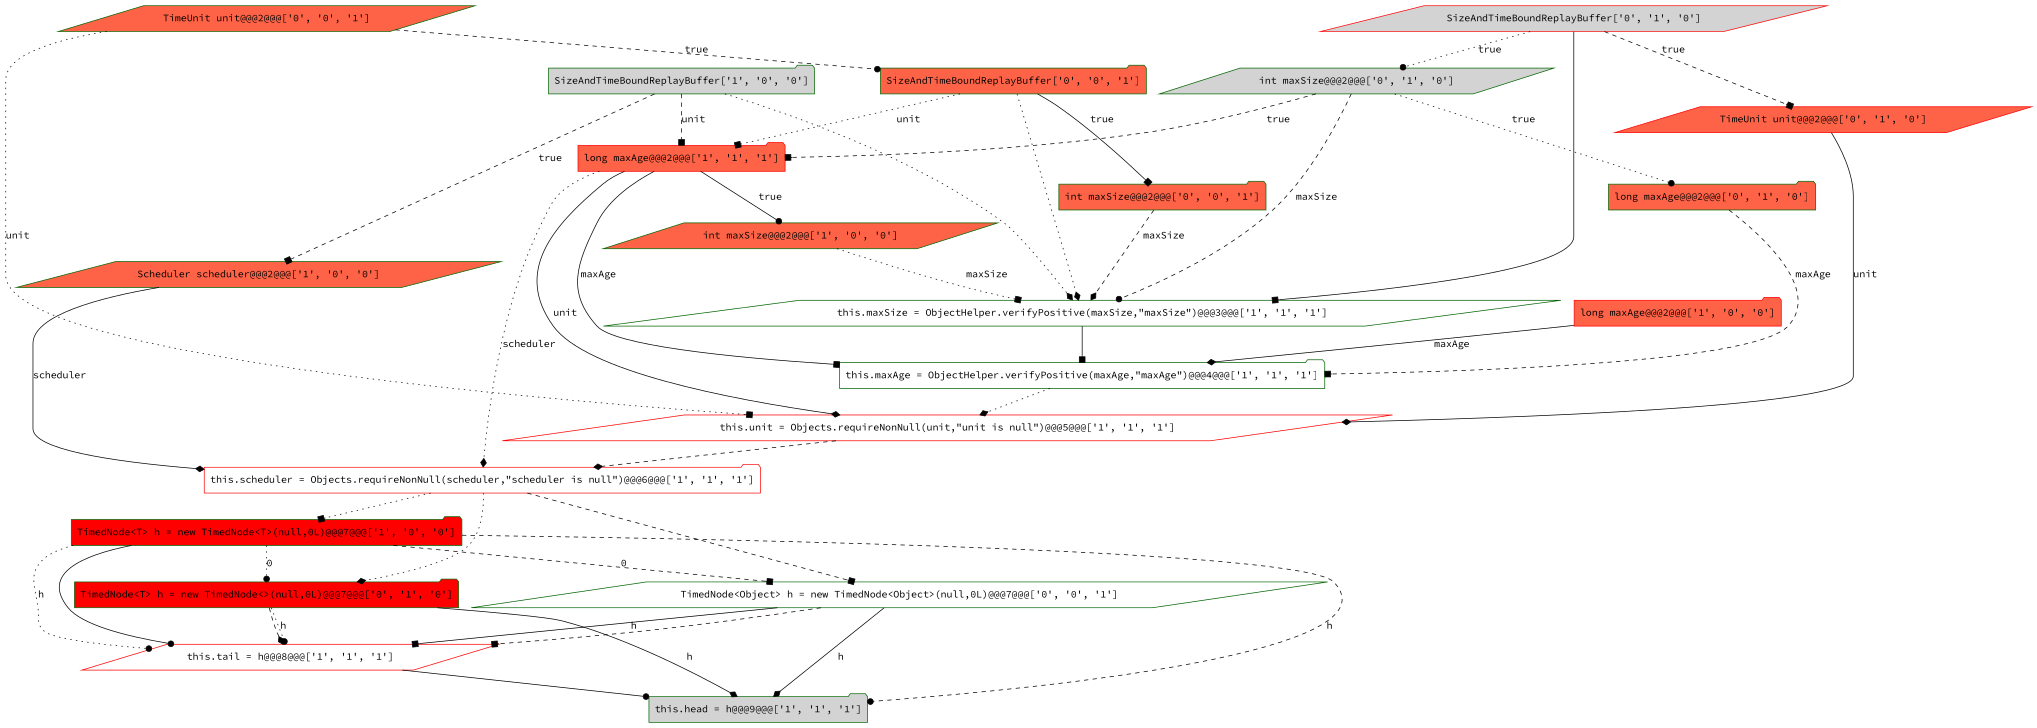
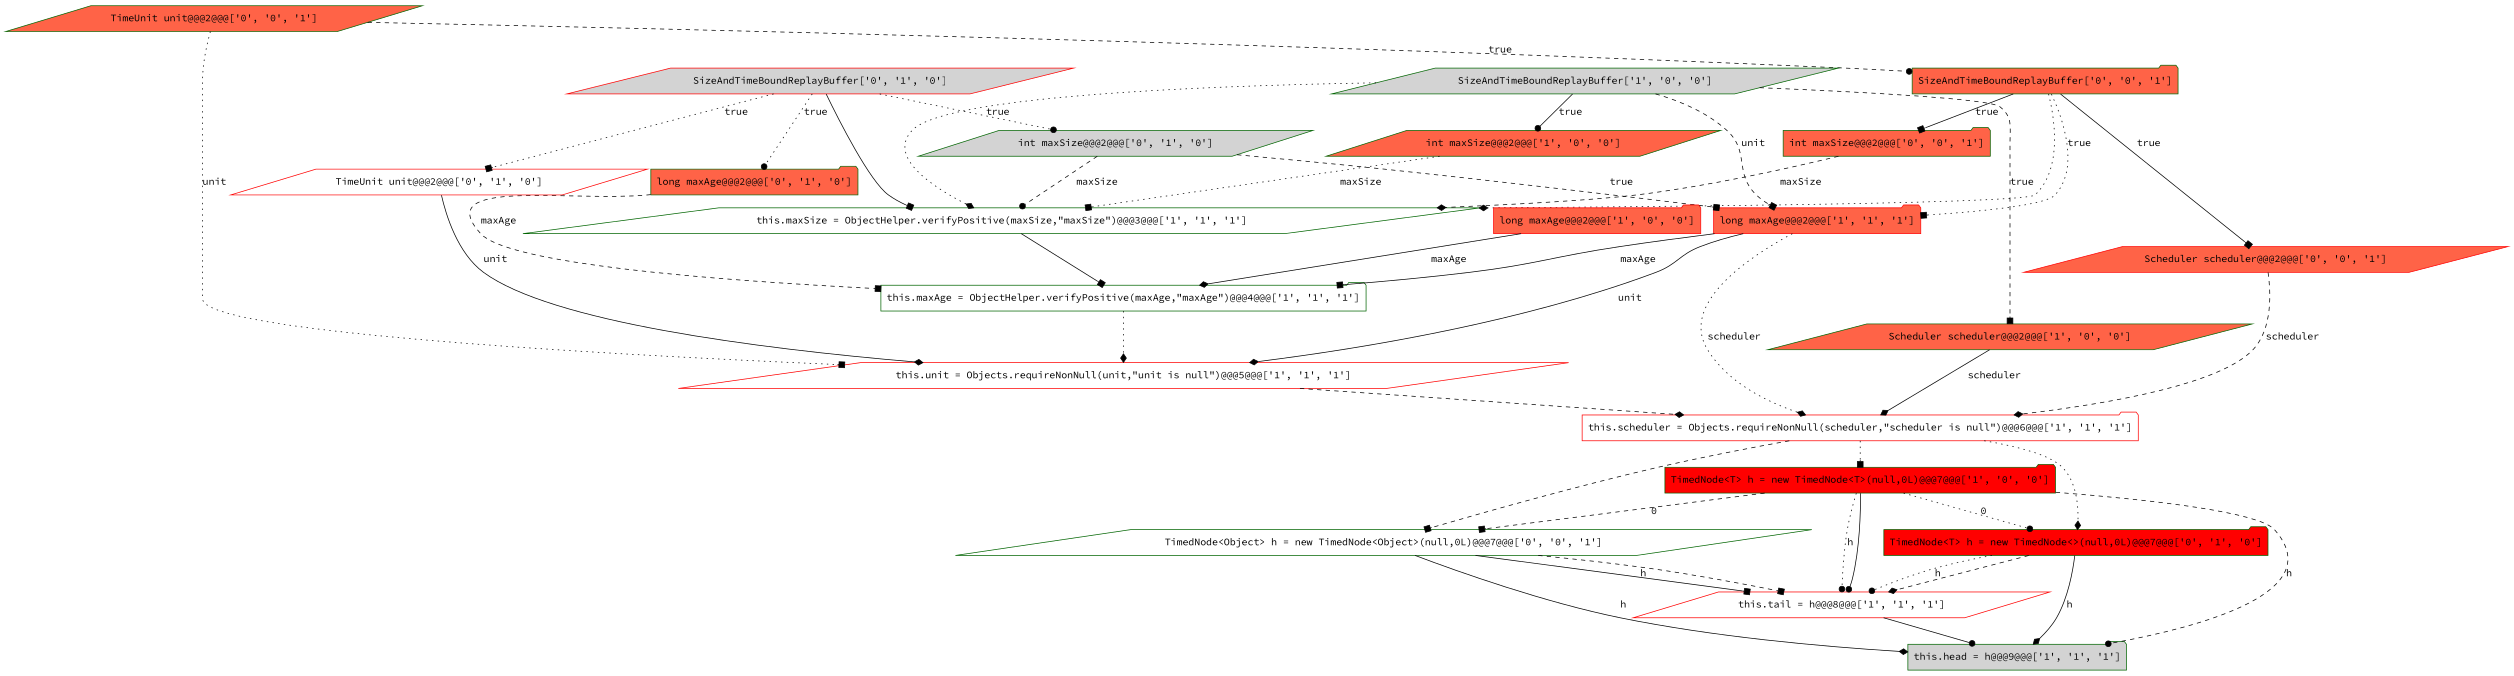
edge "SizeAndTimeBoundReplayBuffer['0', '1', '0']" -> "TimeUnit unit@@@2@@@['0', '1', '0']": style dashed -> dotted
node "SizeAndTimeBoundReplayBuffer['1', '0', '0']": shape folder -> parallelogram
edge "SizeAndTimeBoundReplayBuffer['0', '0', '1']" -> "long maxAge@@@2@@@['1', '1', '1']": label "unit" -> "true"
node "TimeUnit unit@@@2@@@['0', '1', '0']": fillcolor tomato -> white
edge "int maxSize@@@2@@@['0', '1', '0']" -> "long maxAge@@@2@@@['0', '1', '0']": now "SizeAndTimeBoundReplayBuffer['0', '1', '0']" -> "long maxAge@@@2@@@['0', '1', '0']"
edge "long maxAge@@@2@@@['1', '1', '1']" -> "int maxSize@@@2@@@['1', '0', '0']": now "SizeAndTimeBoundReplayBuffer['1', '0', '0']" -> "int maxSize@@@2@@@['1', '0', '0']"
node "Scheduler scheduler@@@2@@@['0', '0', '1']": added
